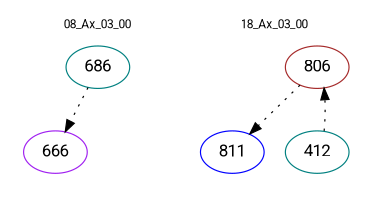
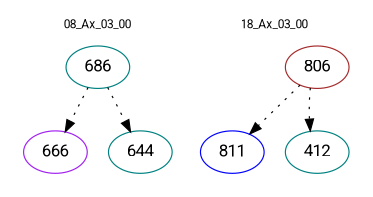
edge "412" -> "806": reversed
node "644": added
